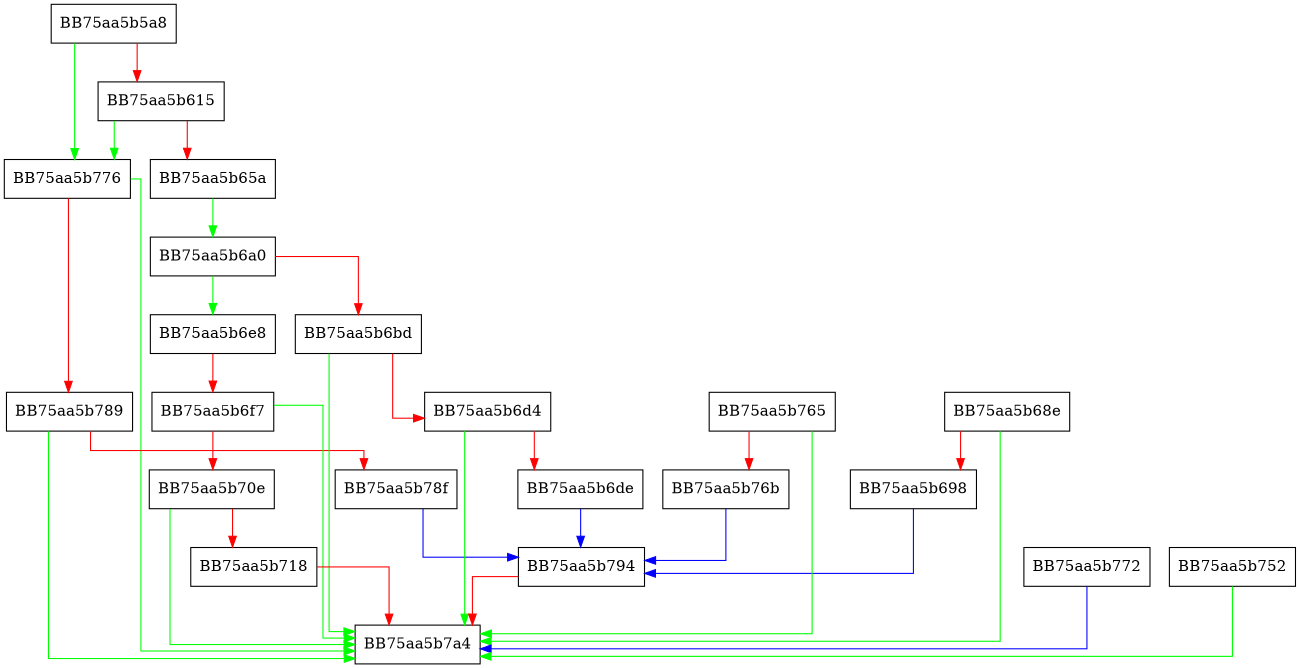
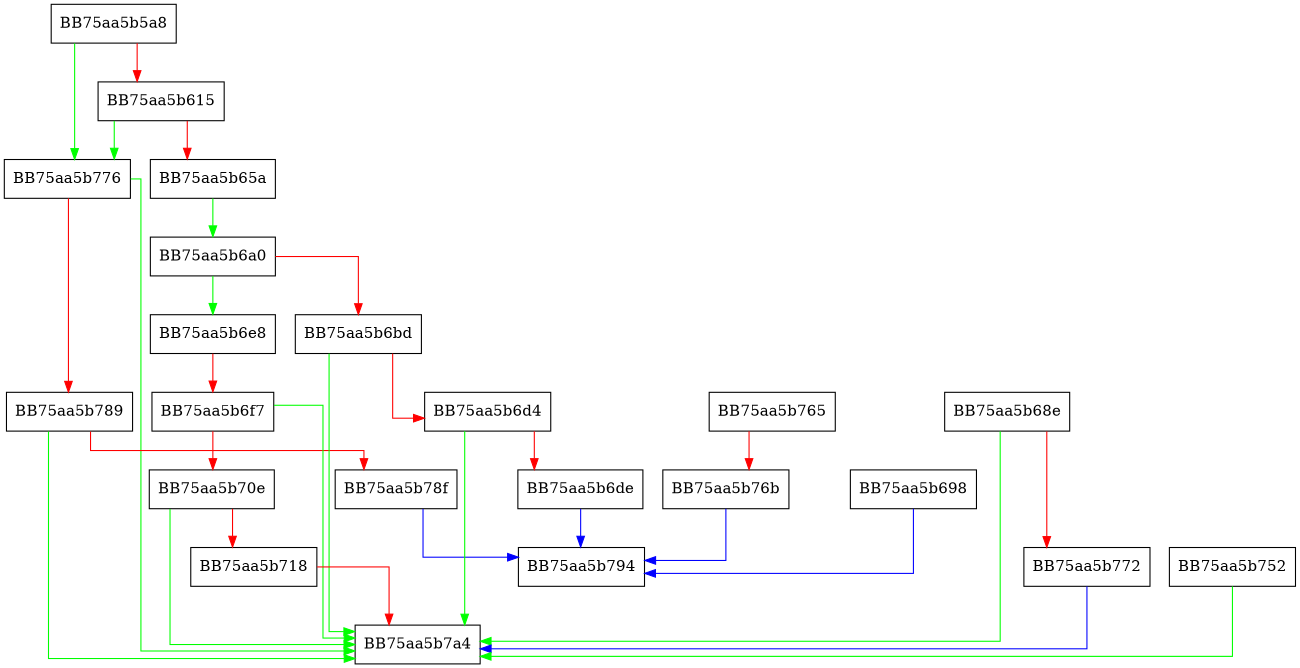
edge "BB75aa5b68e" -> "BB75aa5b698": now "BB75aa5b68e" -> "BB75aa5b772"
edge "BB75aa5b794" -> "BB75aa5b7a4": removed
edge "BB75aa5b765" -> "BB75aa5b7a4": removed
